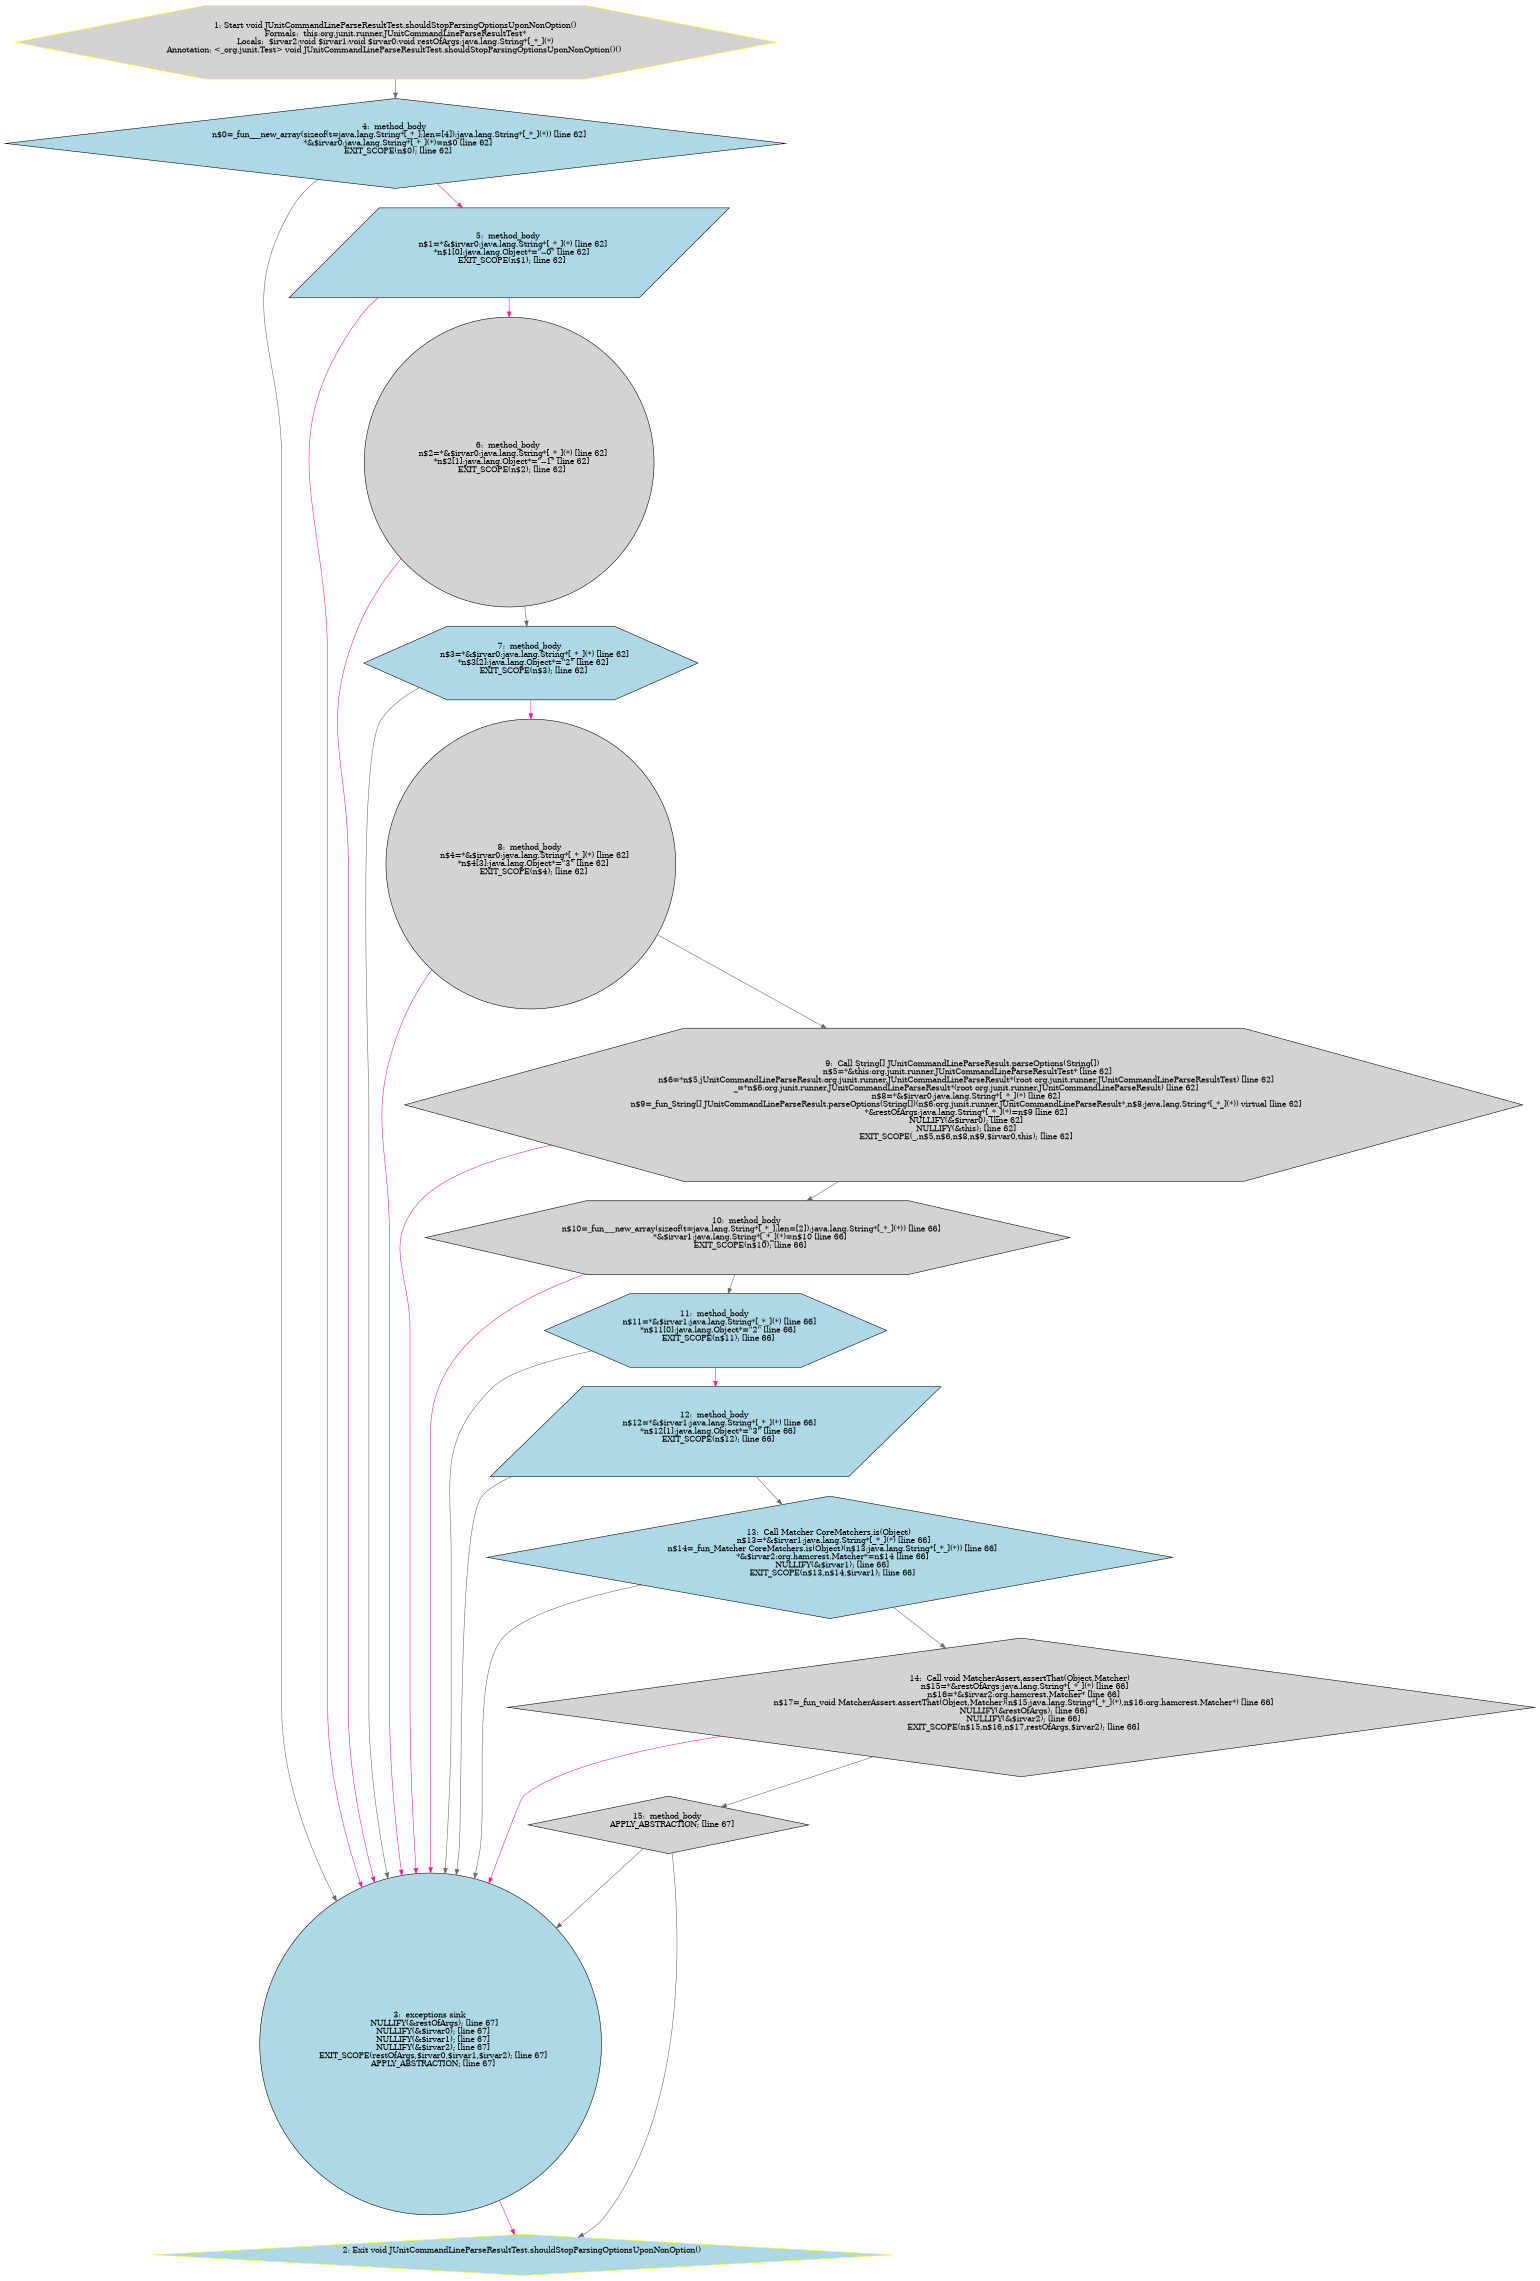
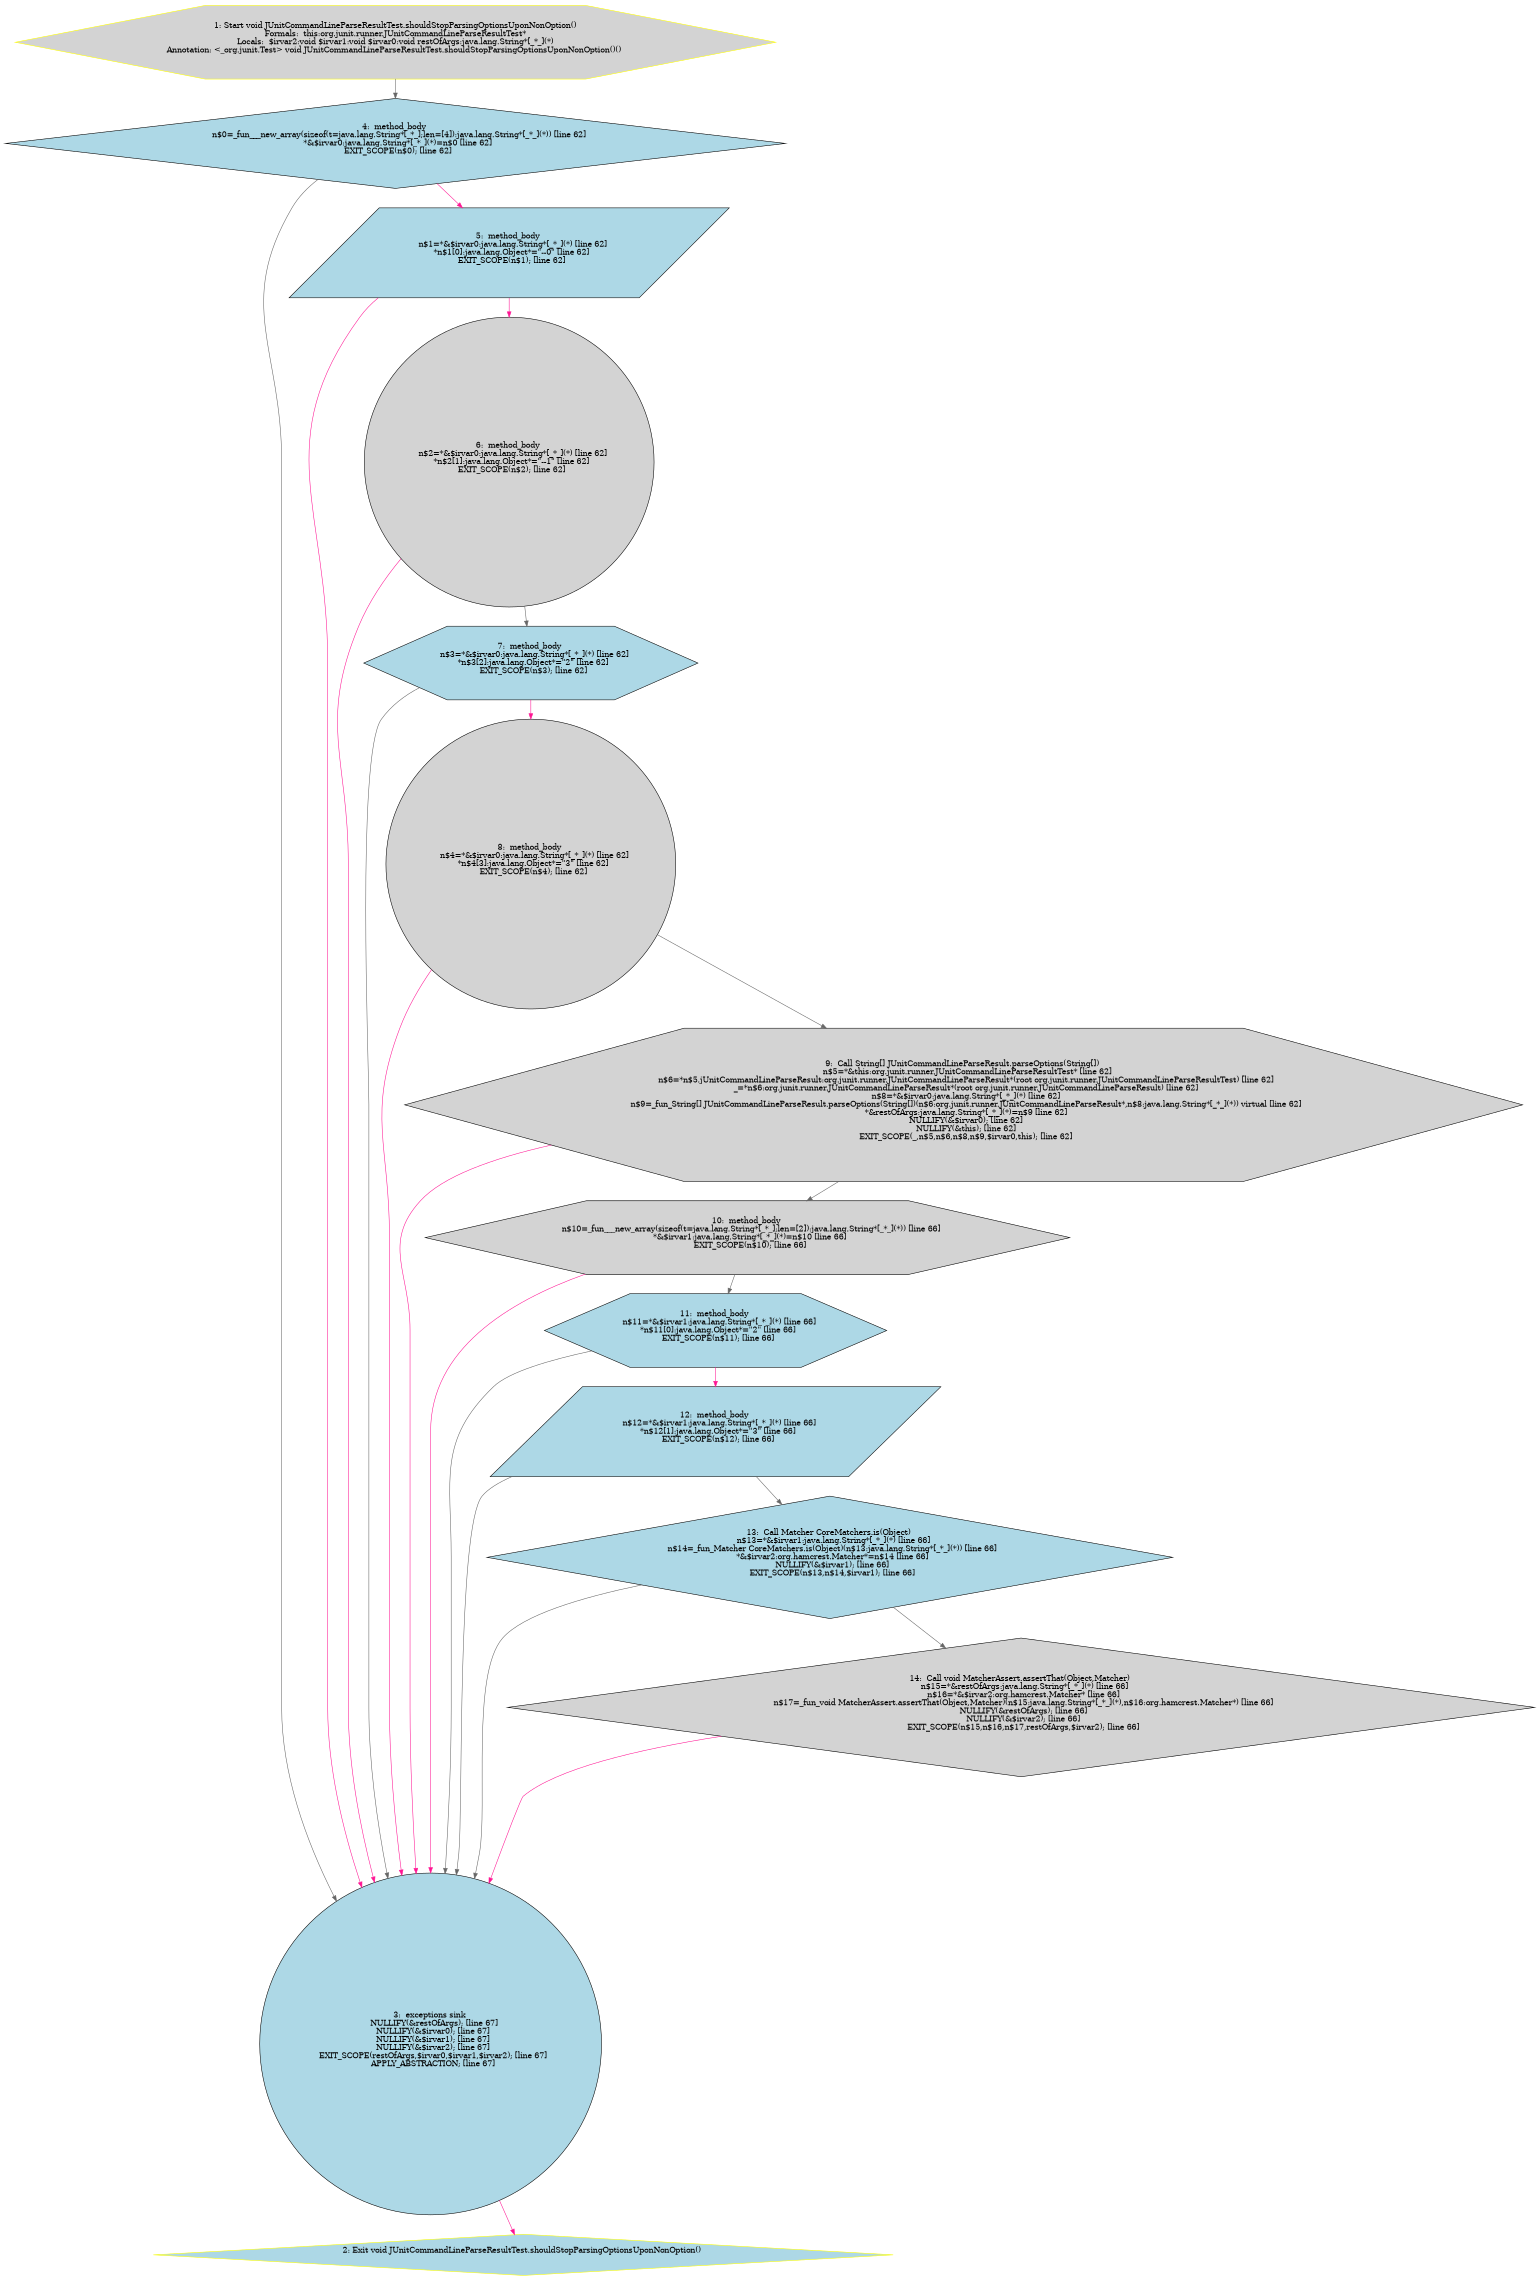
node "15:  method_body APPLY_ABSTRACTION; [line 67]": removed
